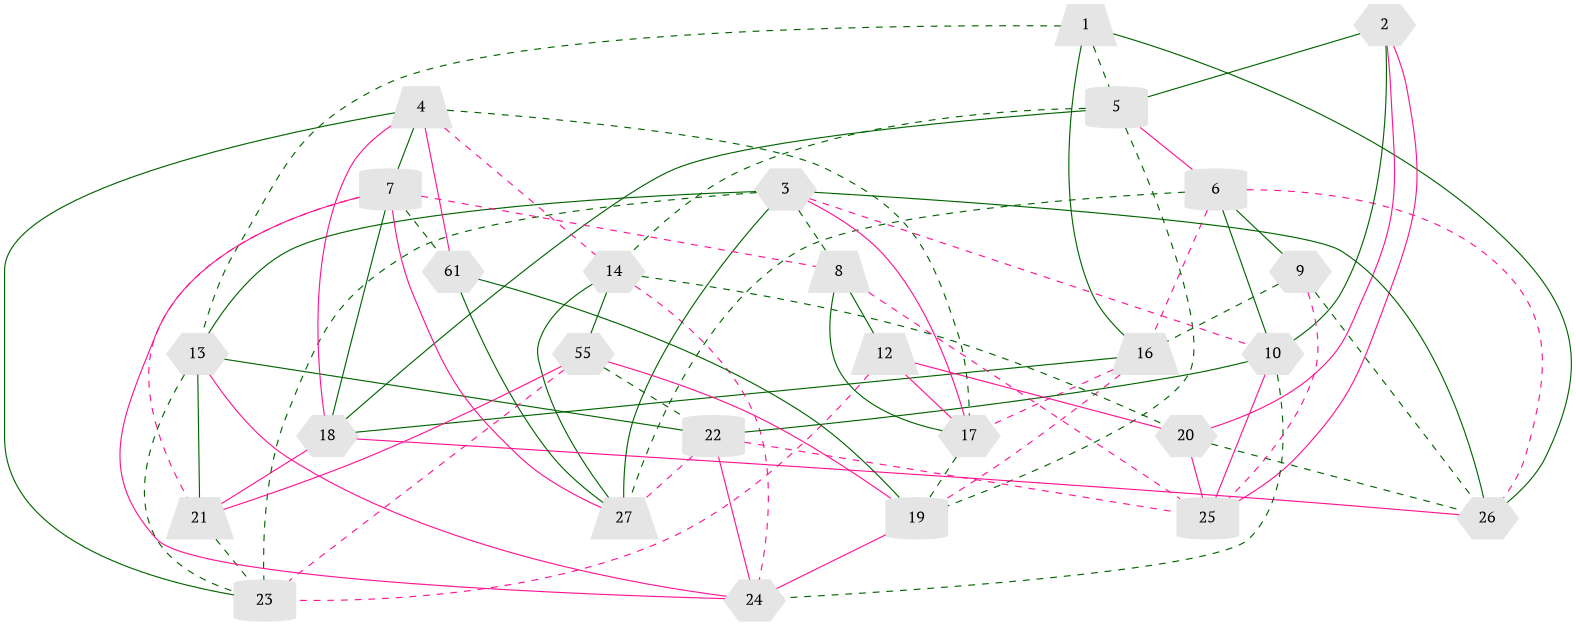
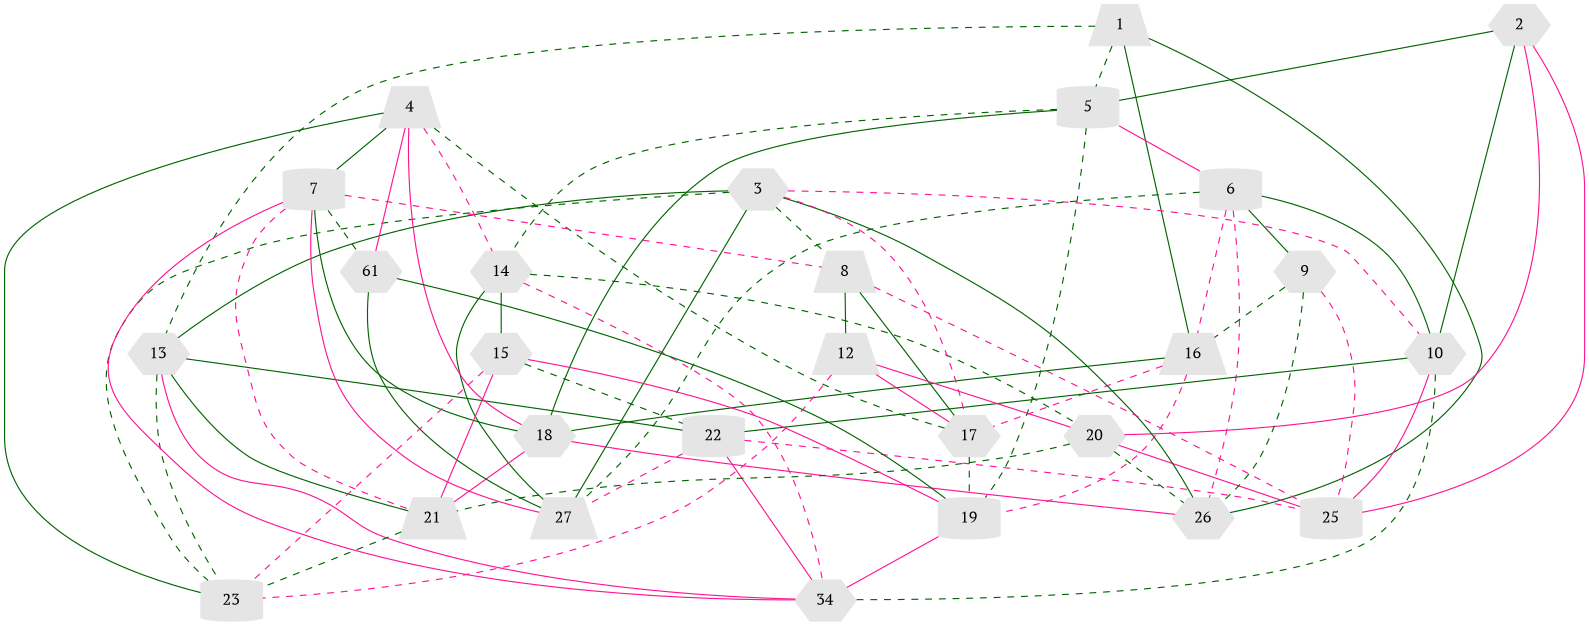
edge "3" -- "17": style solid -> dashed
node "55": label "55" -> "15"
edge "20" -- "21": added
node "24": label "24" -> "34"
